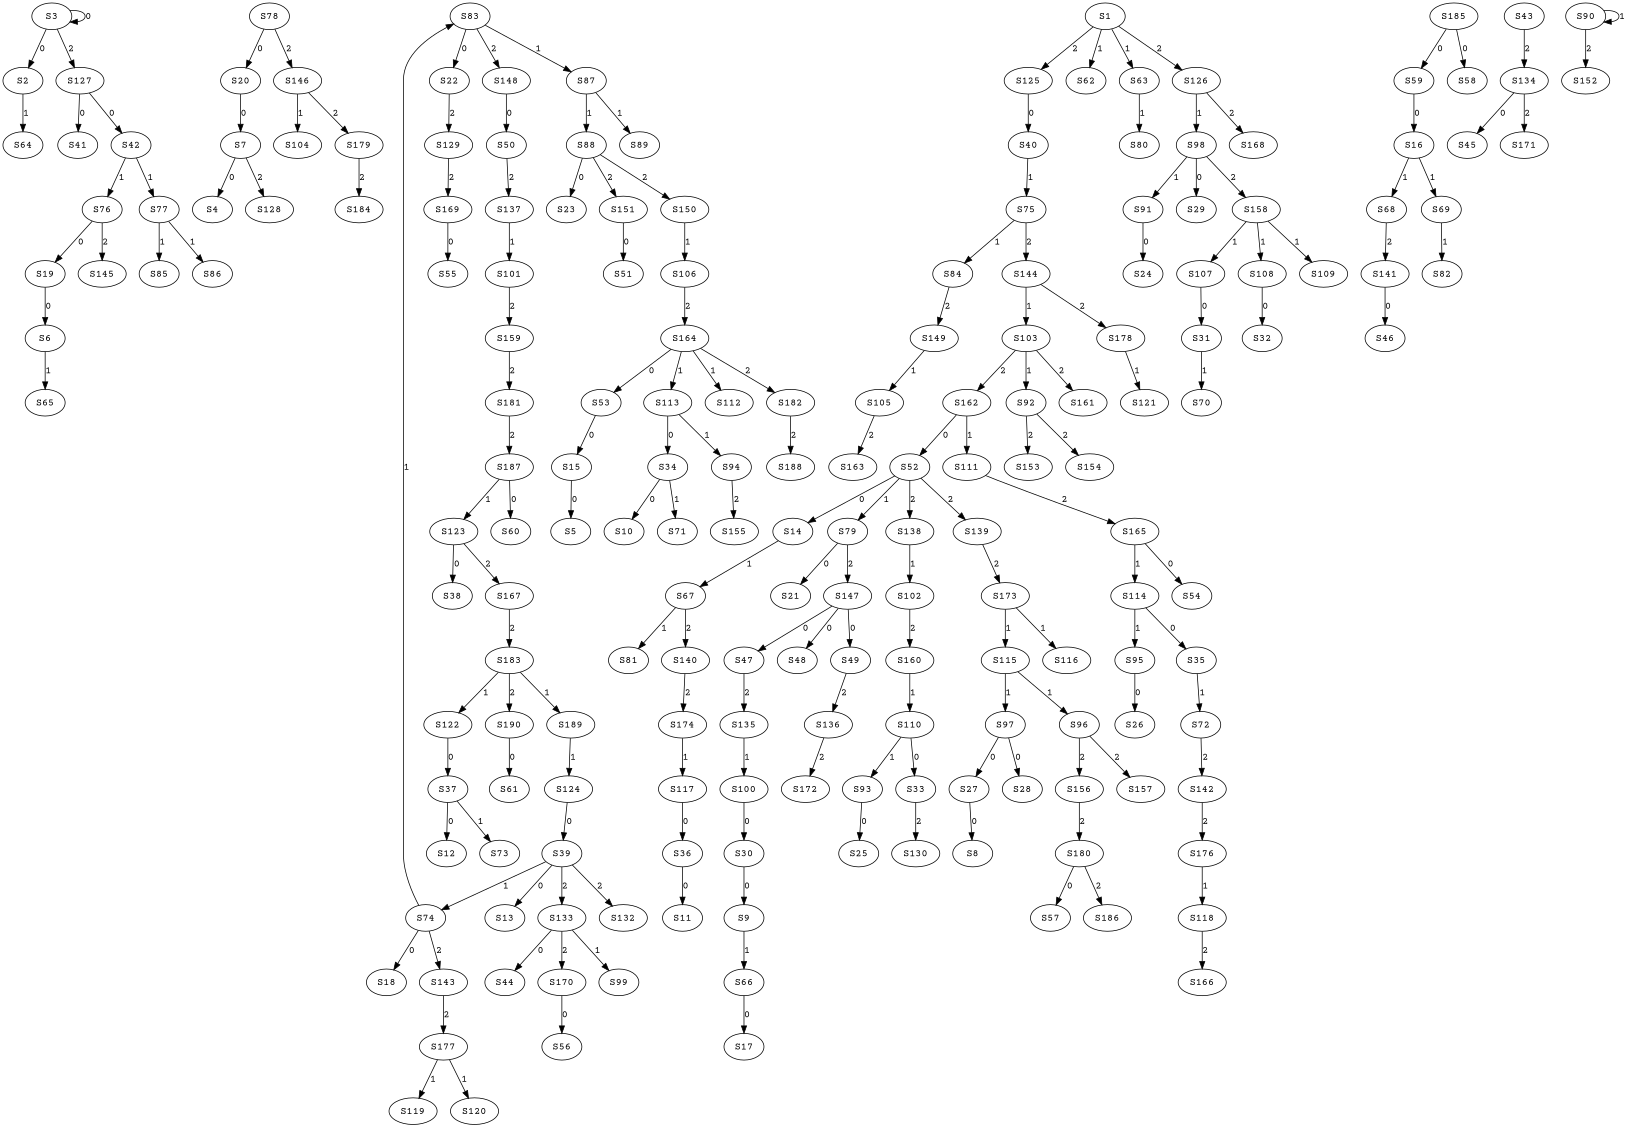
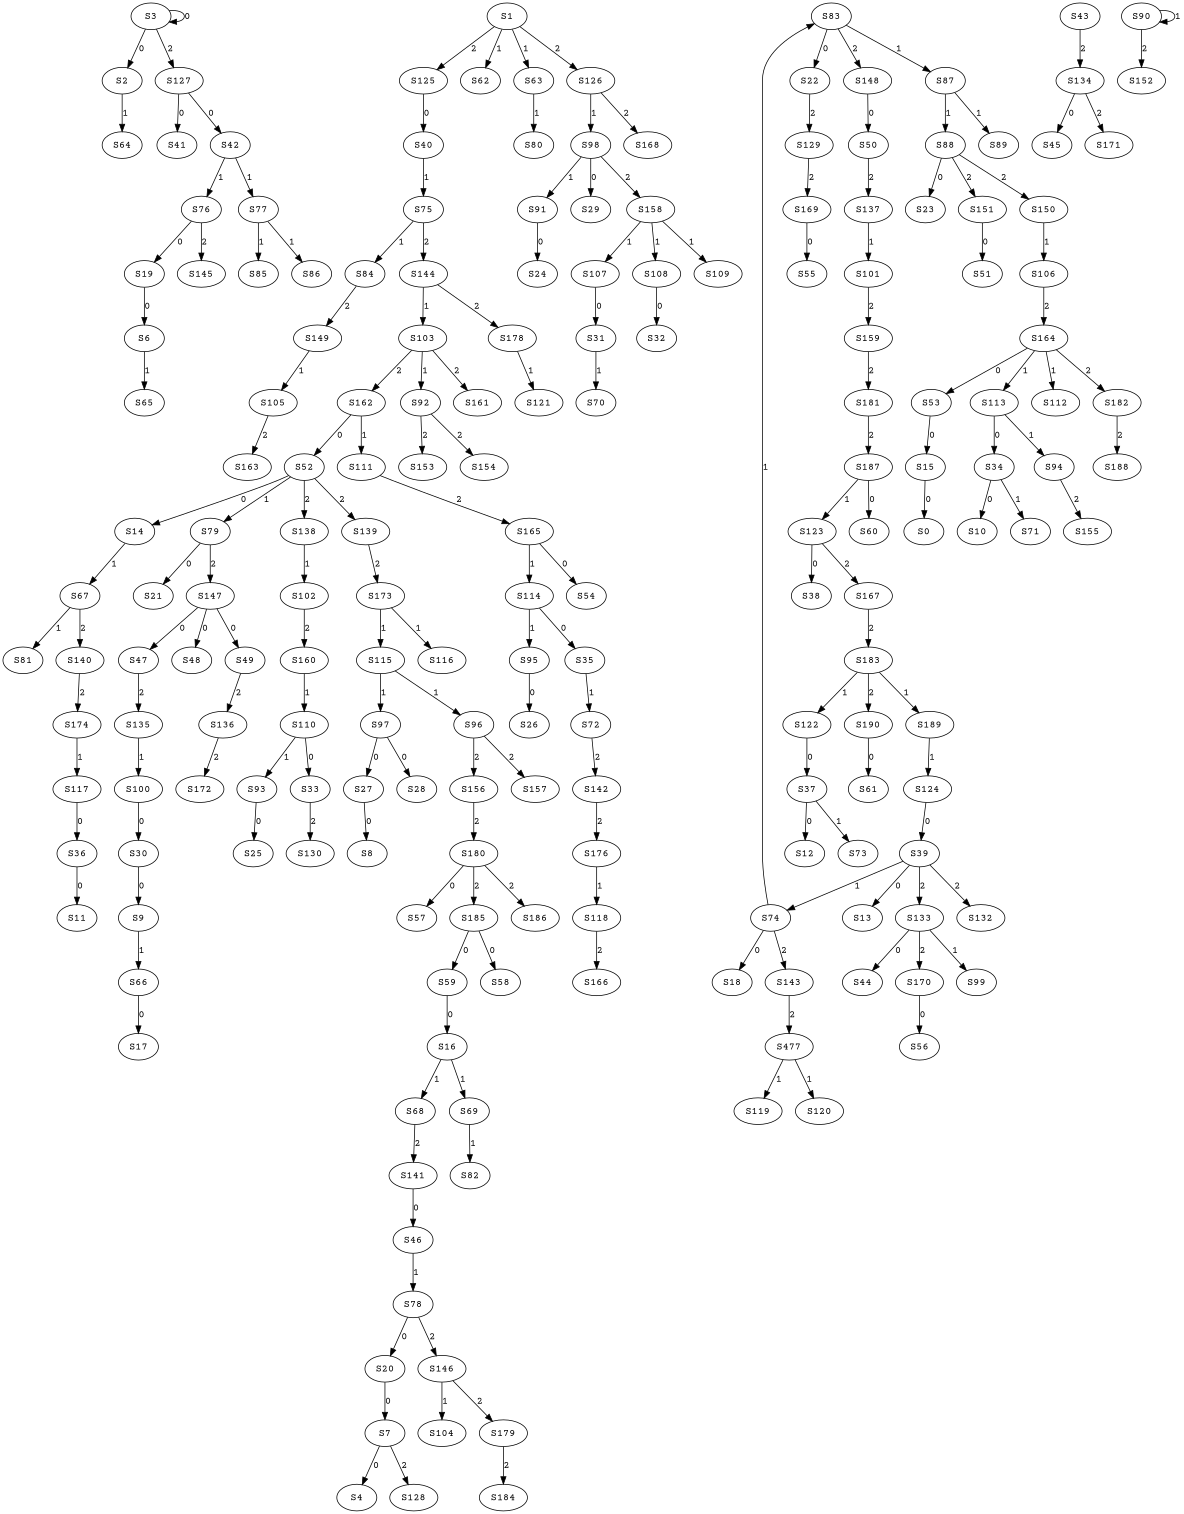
node "S5": label "S5" -> "S0"
edge "S180" -> "S185": added, label "2"
node "S177": label "S177" -> "S477"
edge "S46" -> "S78": added, label "1"
